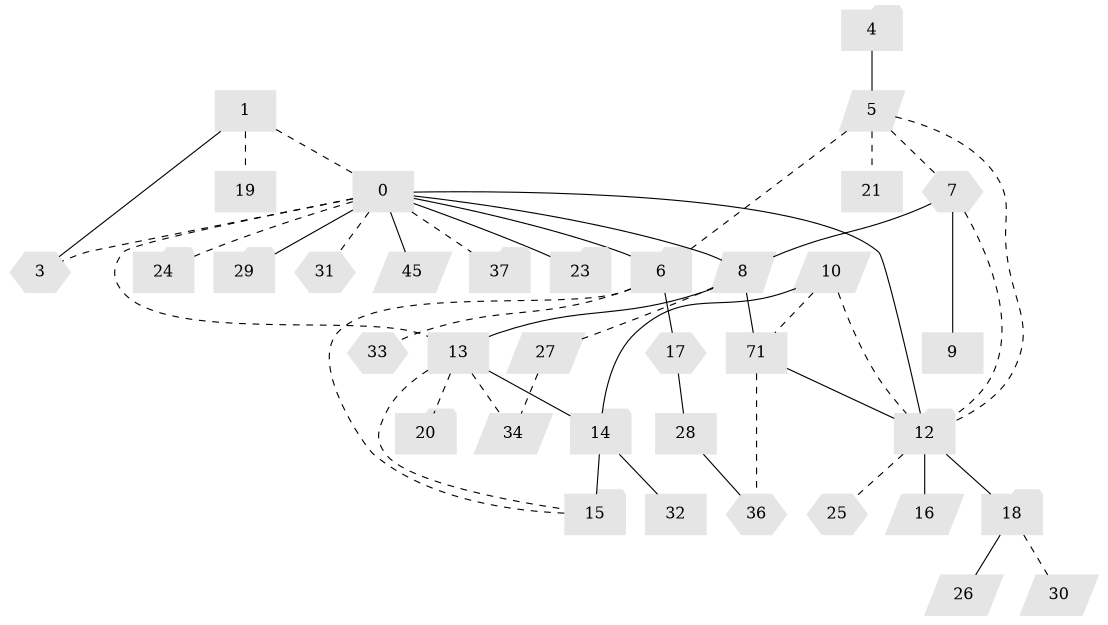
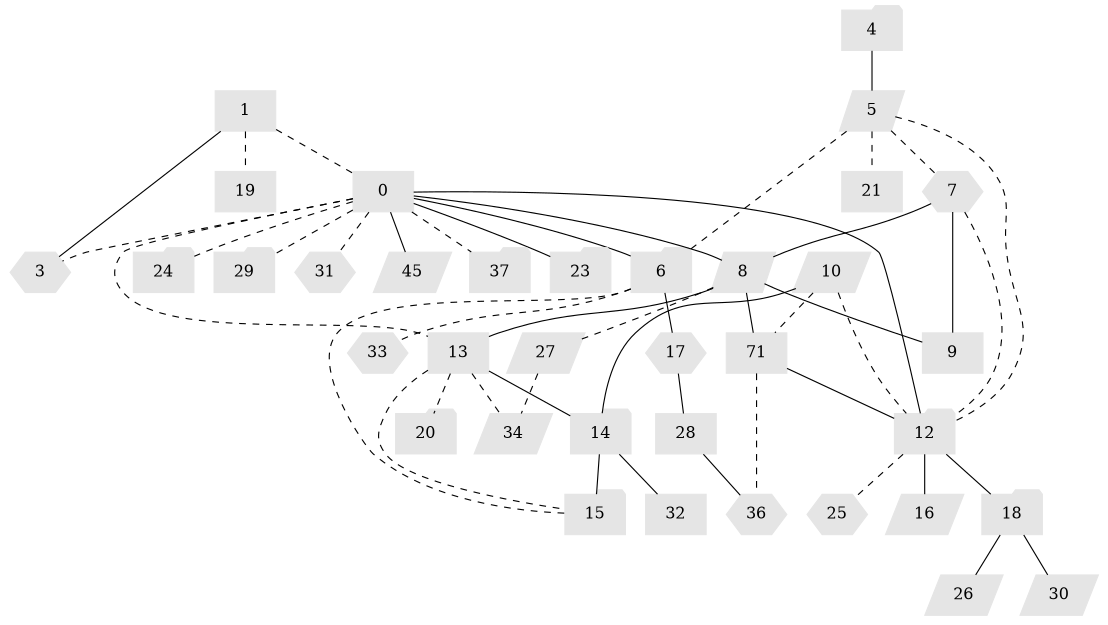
edge "0" -- "29": style solid -> dashed
edge "8" -- "9": added
edge "18" -- "30": style dashed -> solid
